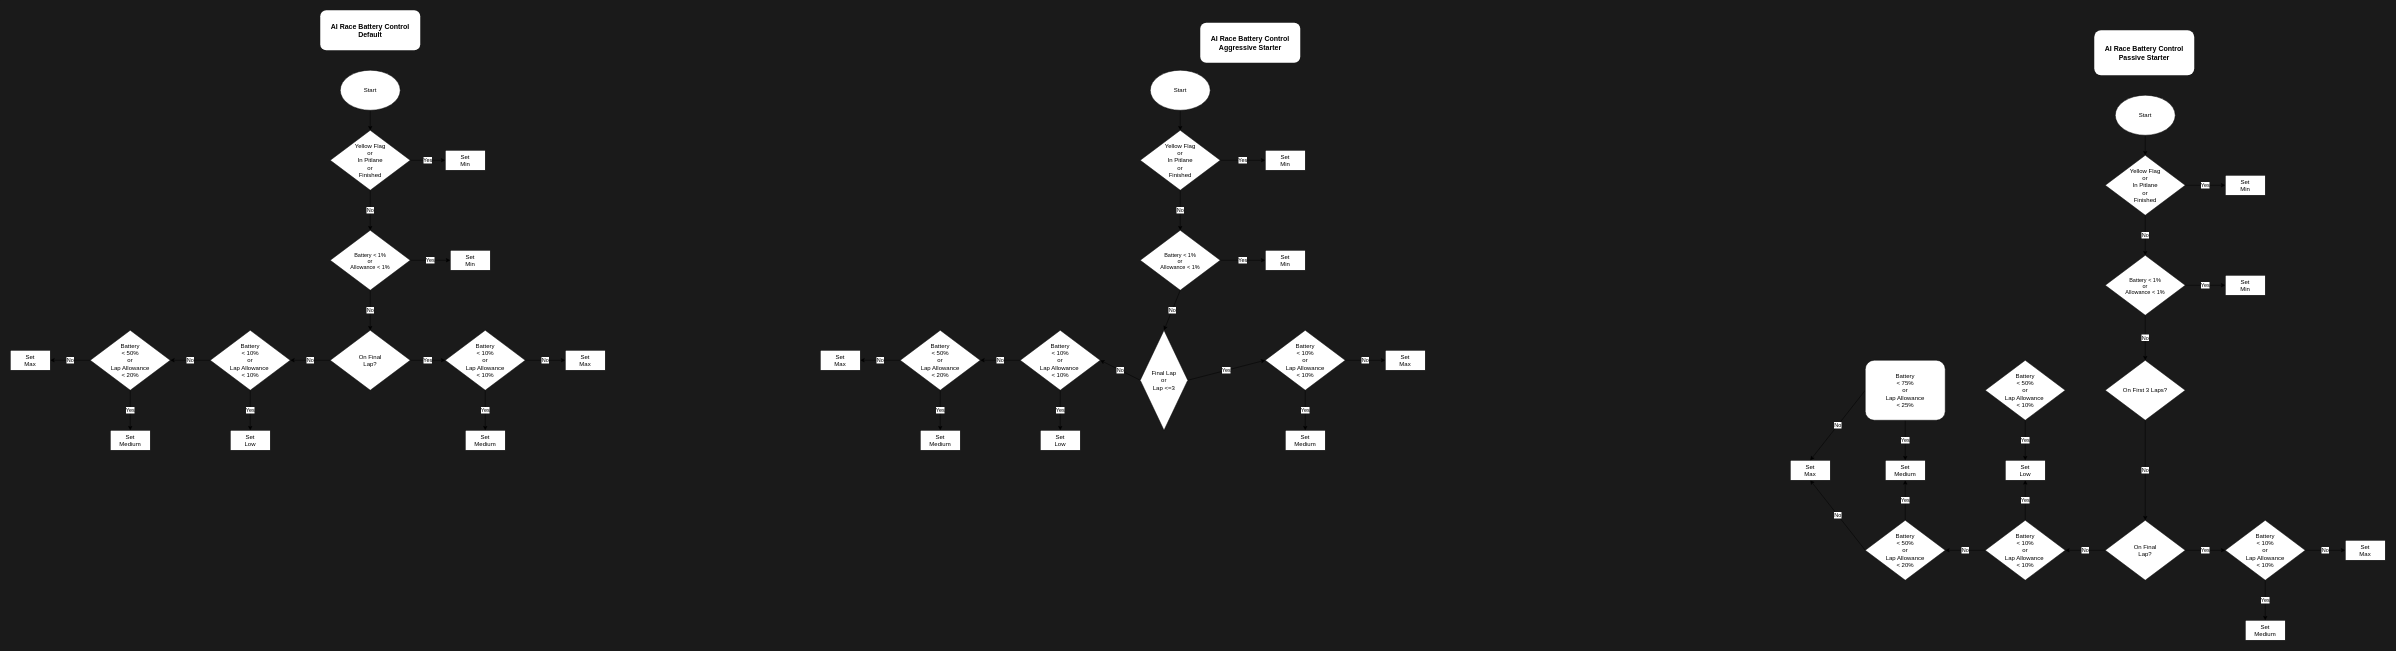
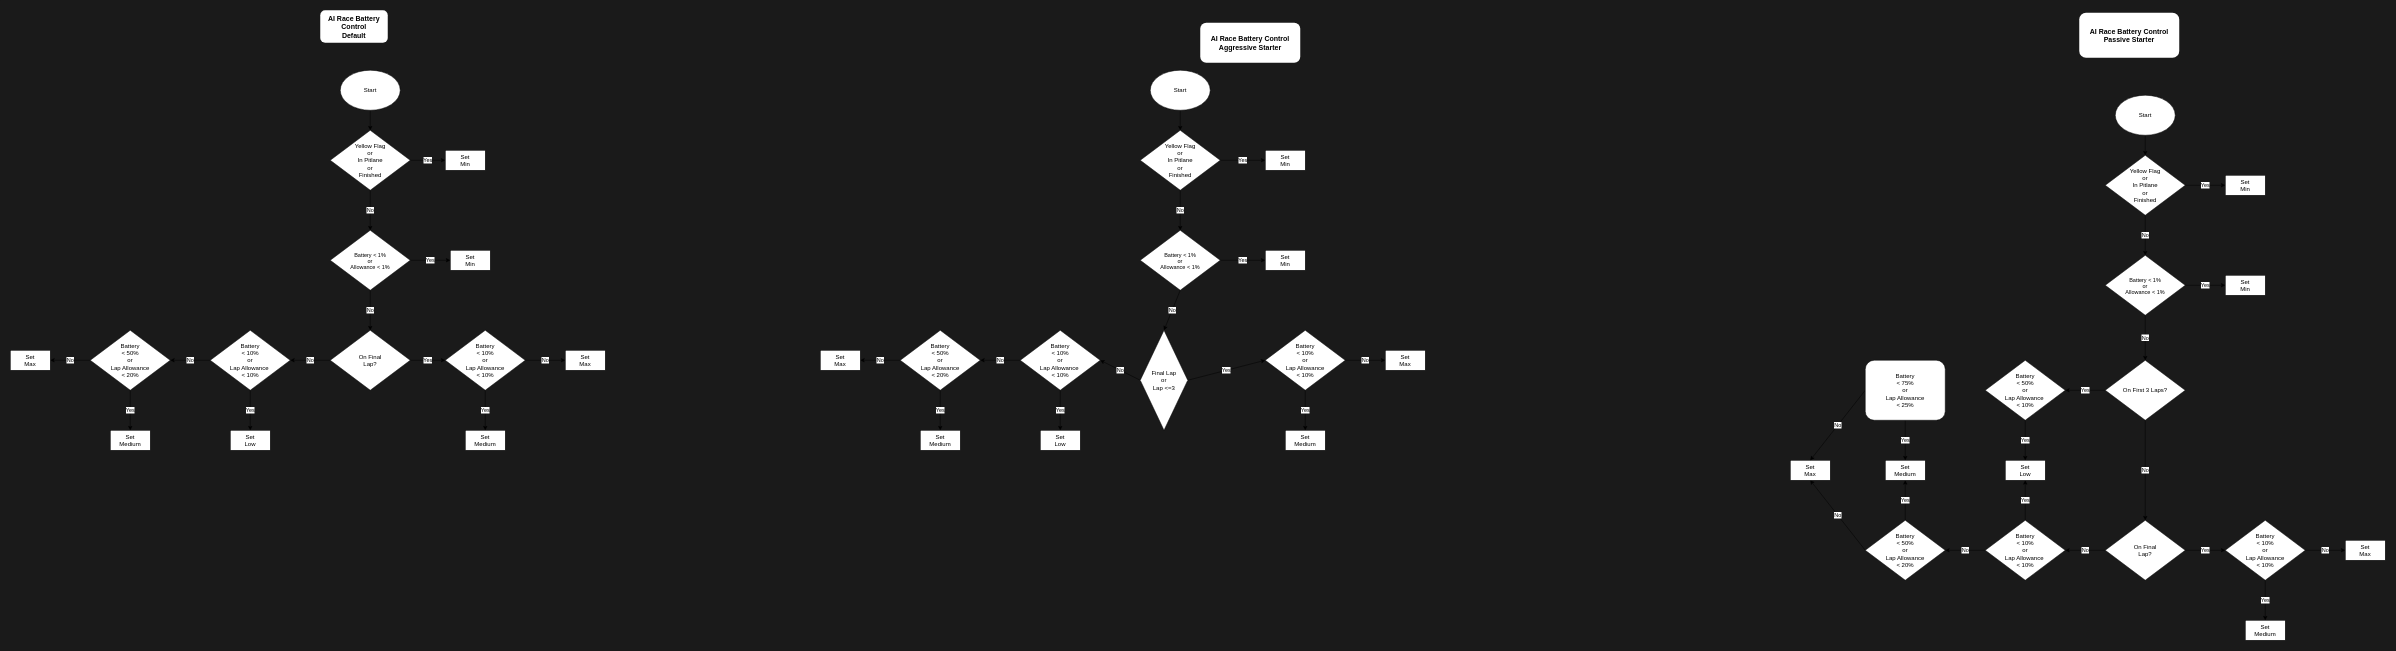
node "AI Race Battery Control Default": size 100x40 -> 68x33
node "AI Race Battery Control Passive Starter": moved (2144, 53) -> (2129, 35)
edge "On First 3 Laps?" -> "Battery < 50% or Lap Allowance < 10%": added, label "Yes"
